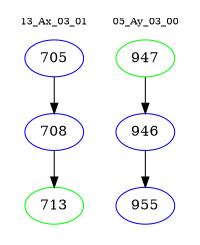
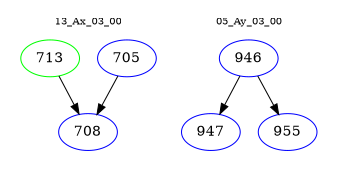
cluster "13_Ax_03_01": label "13_Ax_03_01" -> "13_Ax_03_00"
node "947": color green -> blue
edge "947" -> "946": reversed
edge "708" -> "713": reversed
